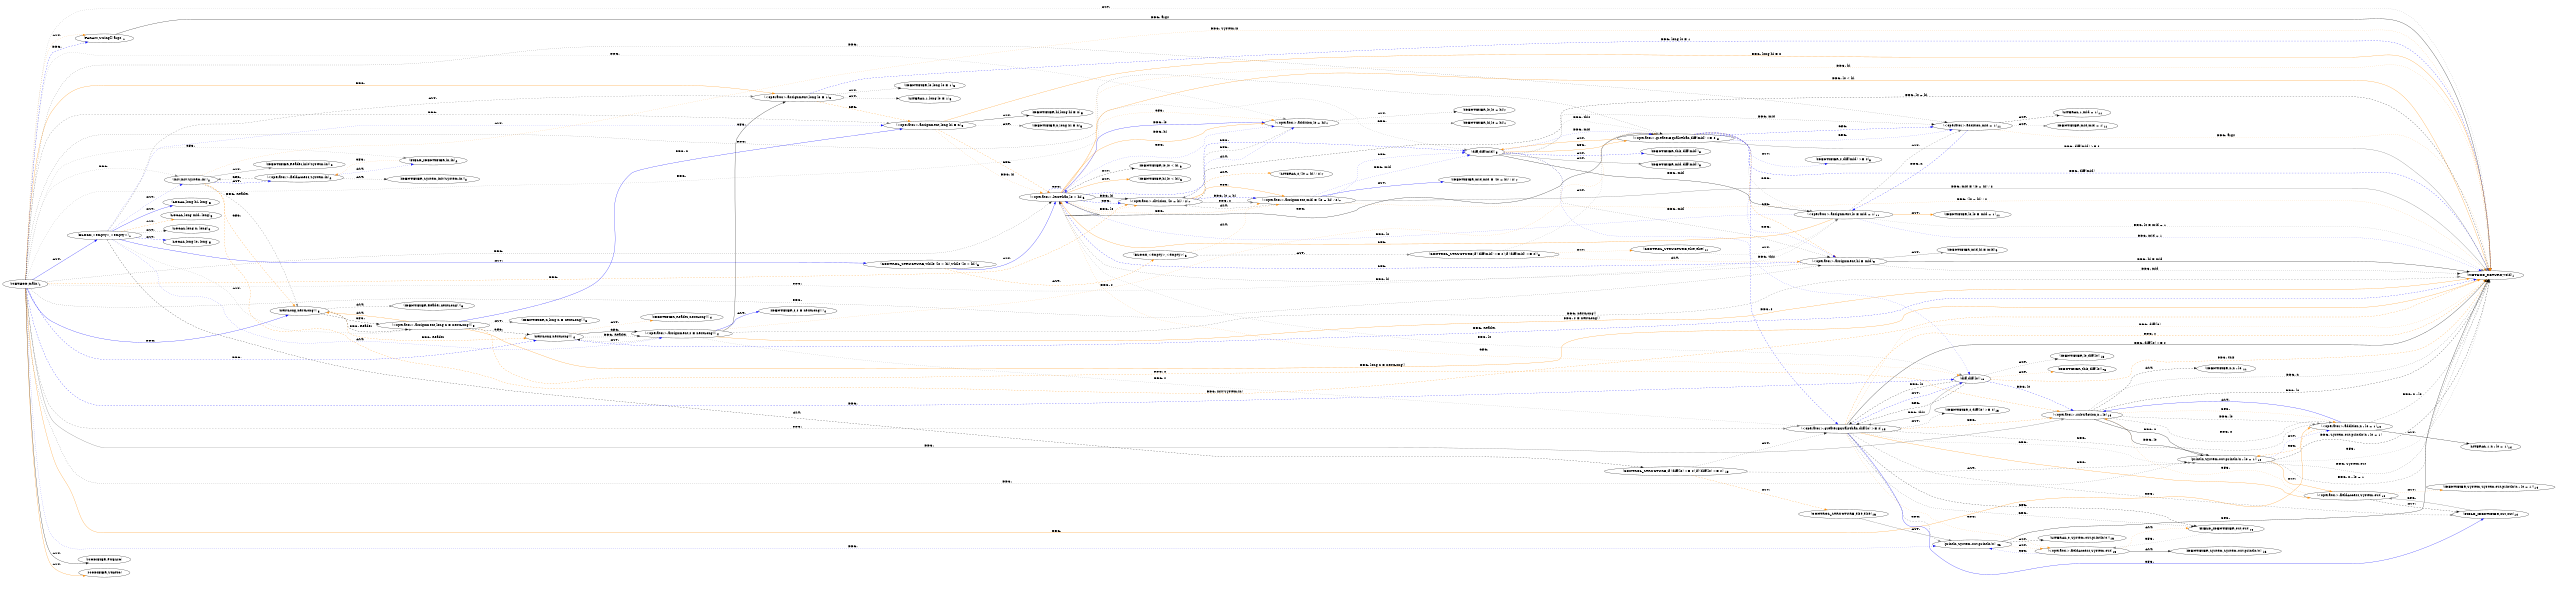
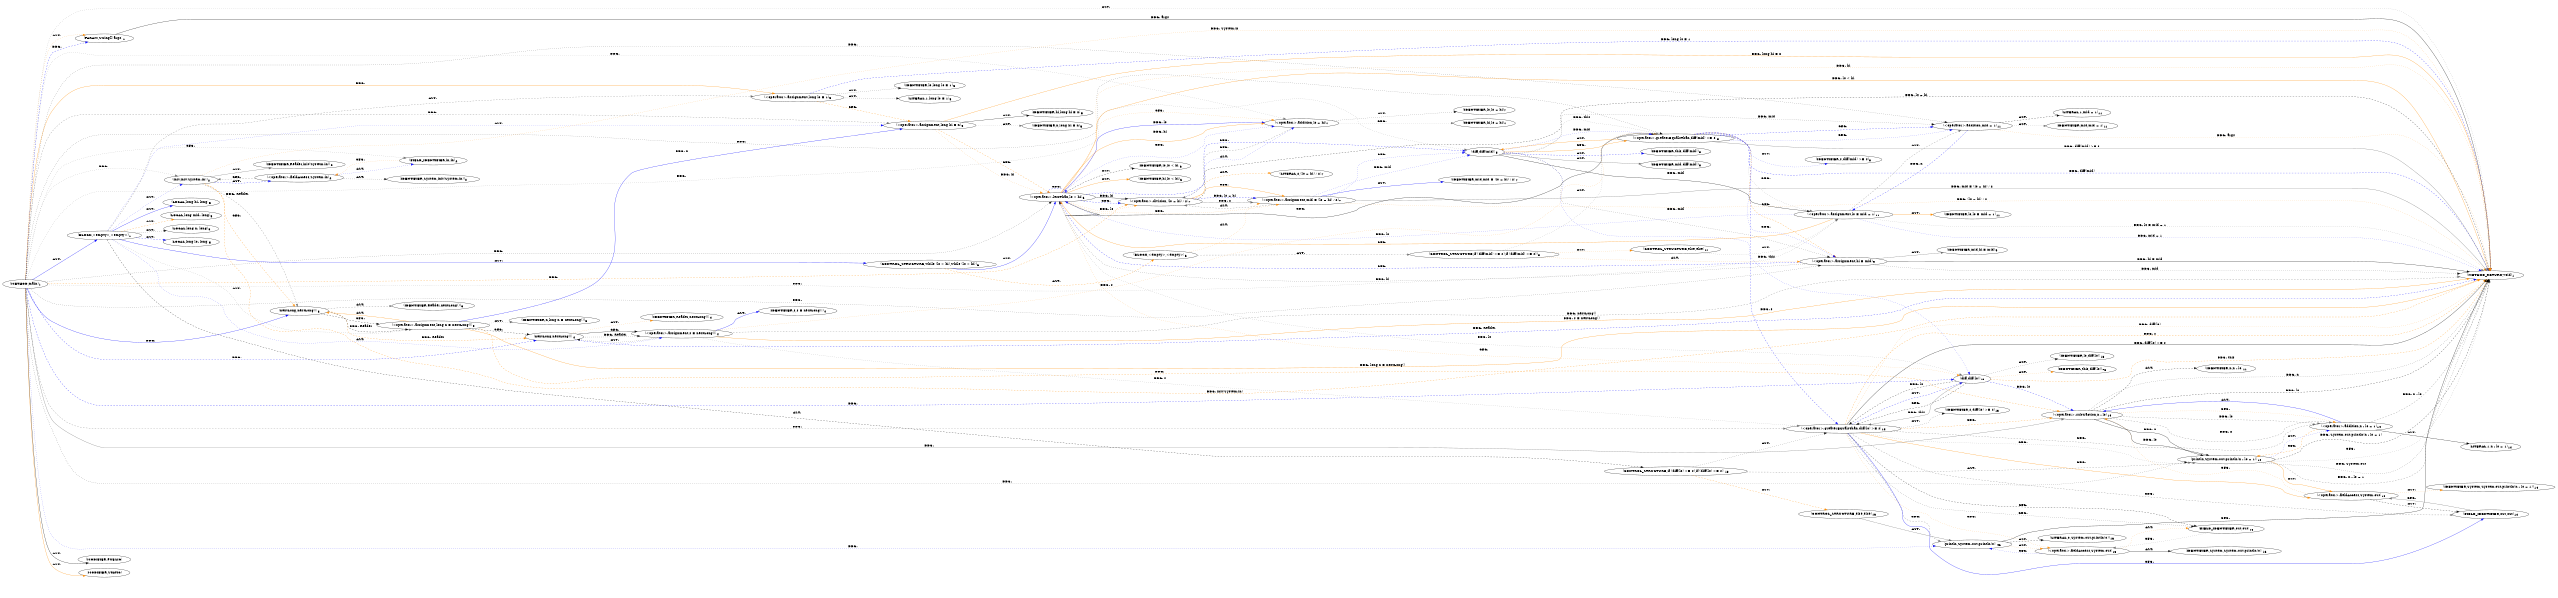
edge "(<operator>.assignment,s = nextLong())" -> "(<operator>.assignment,long lo = 1)": removed, label "CFG:"
edge "(<operator>.assignment,long n = nextLong())" -> "(<operator>.subtraction,n - lo)": label "DDG: n" -> "DDG: "
edge "(METHOD,main)" -> "(<operator>.addition,n - lo + 1)": removed, label "DDG:"
